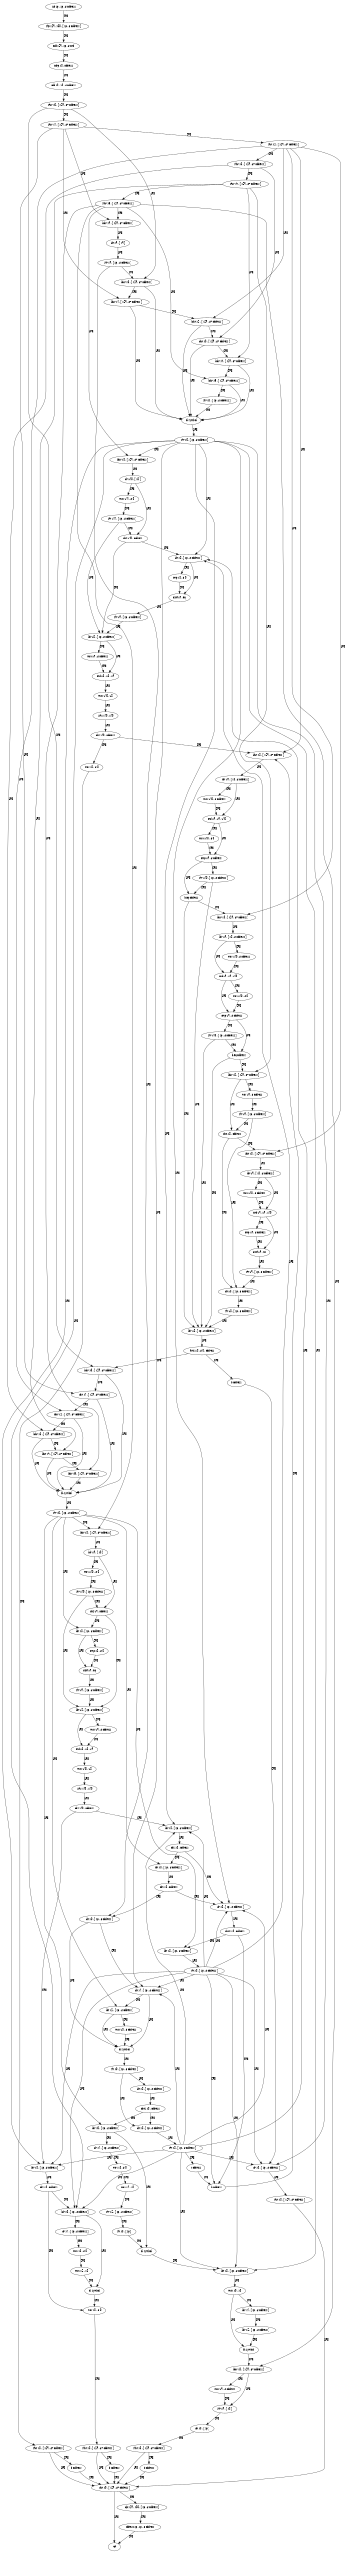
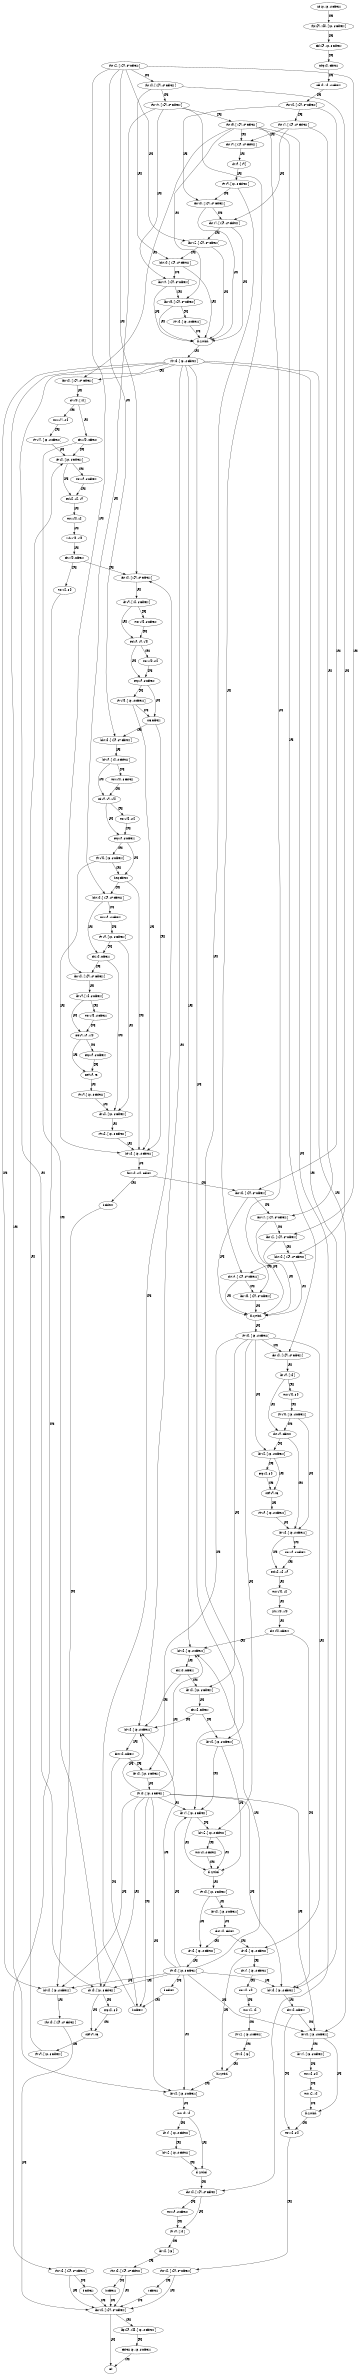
node "add x29 , sp , # and": label "add x29 , sp , # and" -> "add x29 , sp , # address"
edge "stur x1 , [ x29 , #- address ]" -> "stur x2 , [ x29 , #- address ]": removed, label "CFG"
edge "str w11 , [ sp , # address ]" -> "cbz w10 , address": removed, label "CFG"
